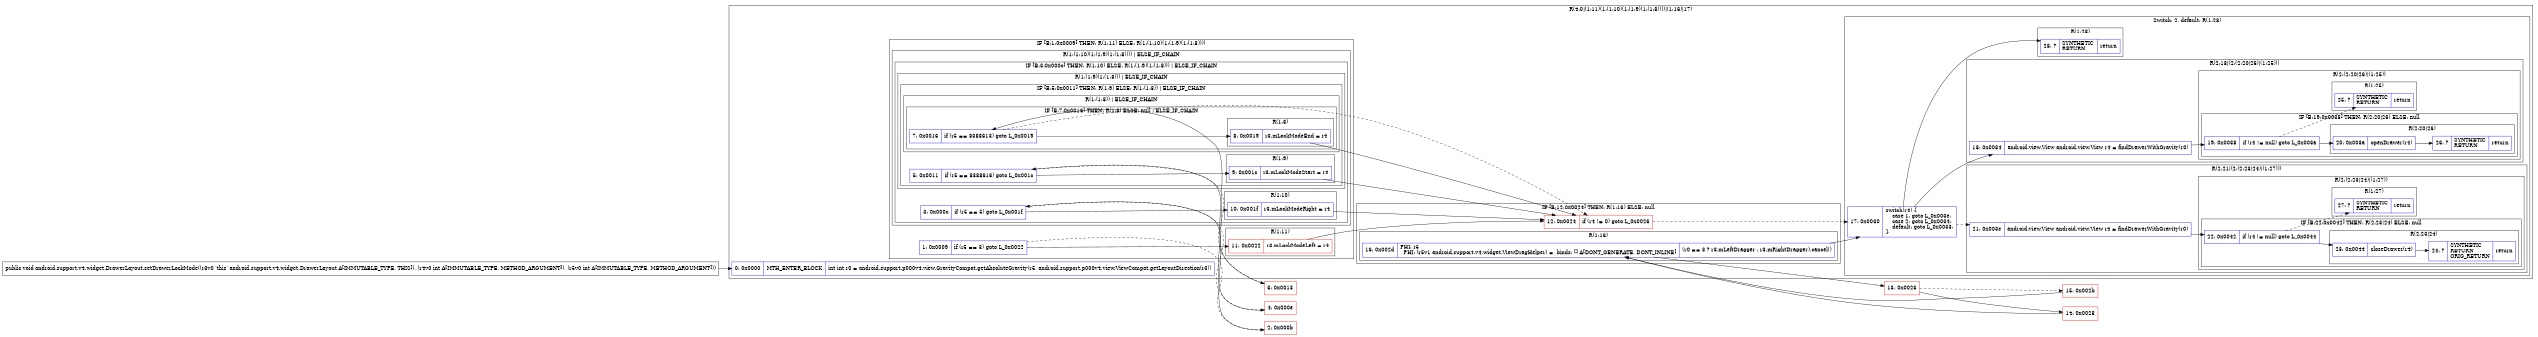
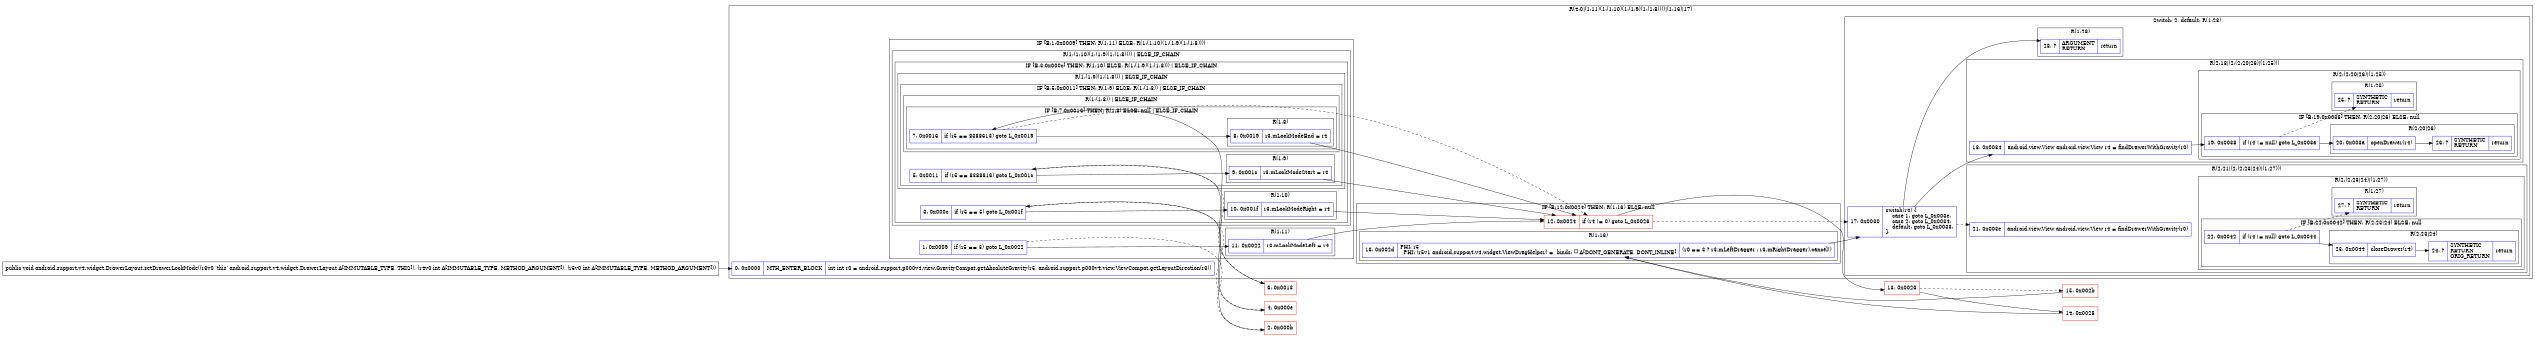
node "28: ?": text "SYNTHETIC" -> "ARGUMENT"
edge "21: 0x003e" -> "22: 0x0042": removed
node "11: 0x0022": color red -> blue
edge "16: 0x002d" -> "13: 0x0026": now "12: 0x0024" -> "13: 0x0026"
